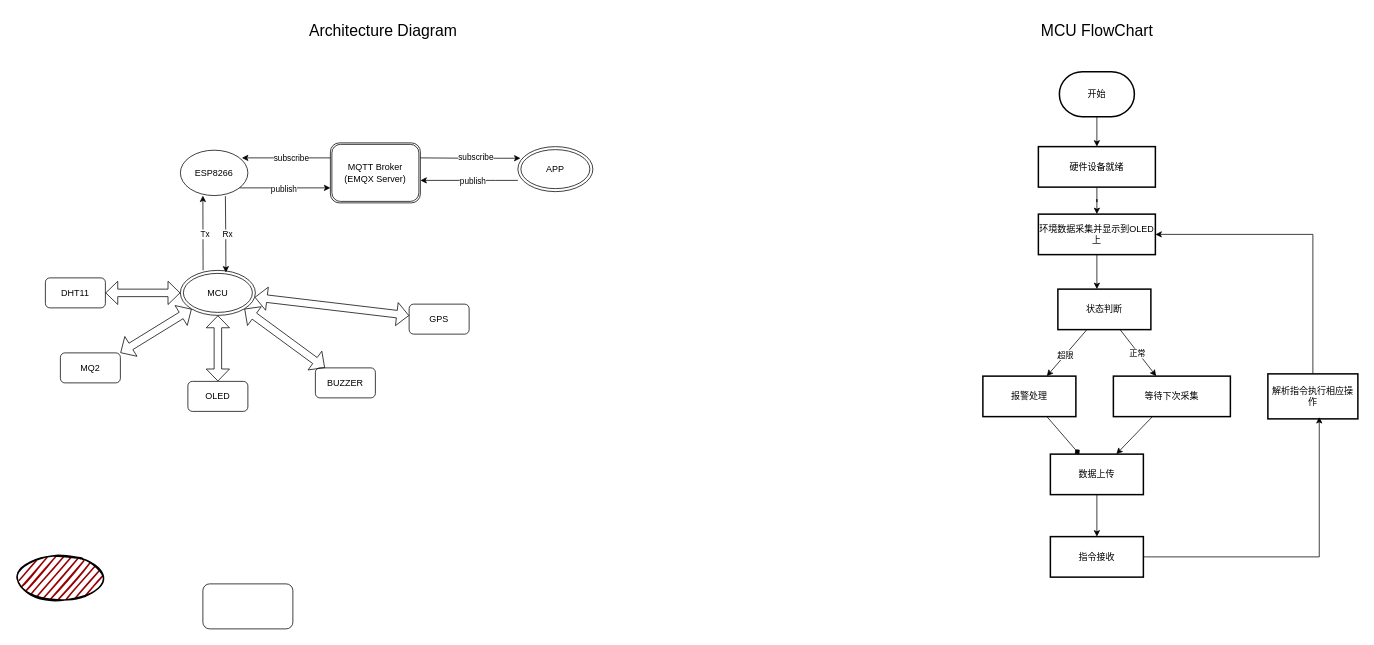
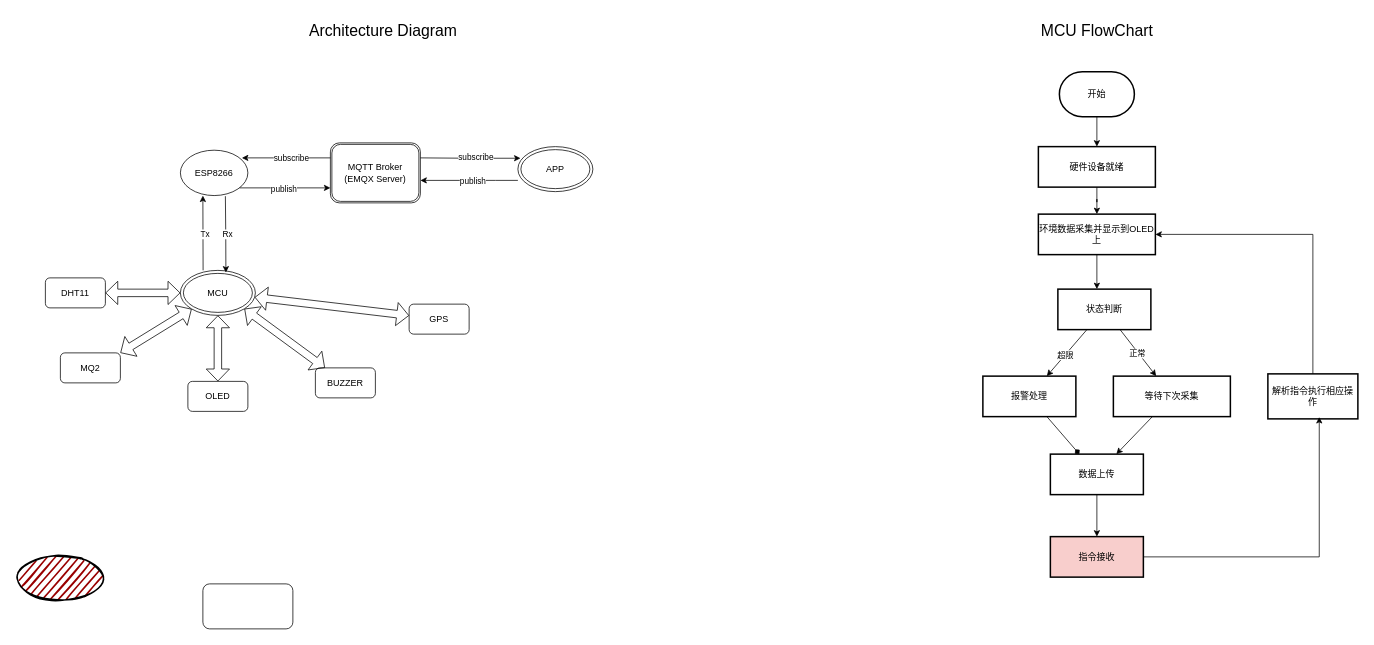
node "指令接收": fillcolor #ffffff -> #f8cecc
